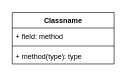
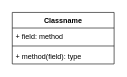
node "+ method(type): type": label "+ method(type): type" -> "+ method(field): type"
